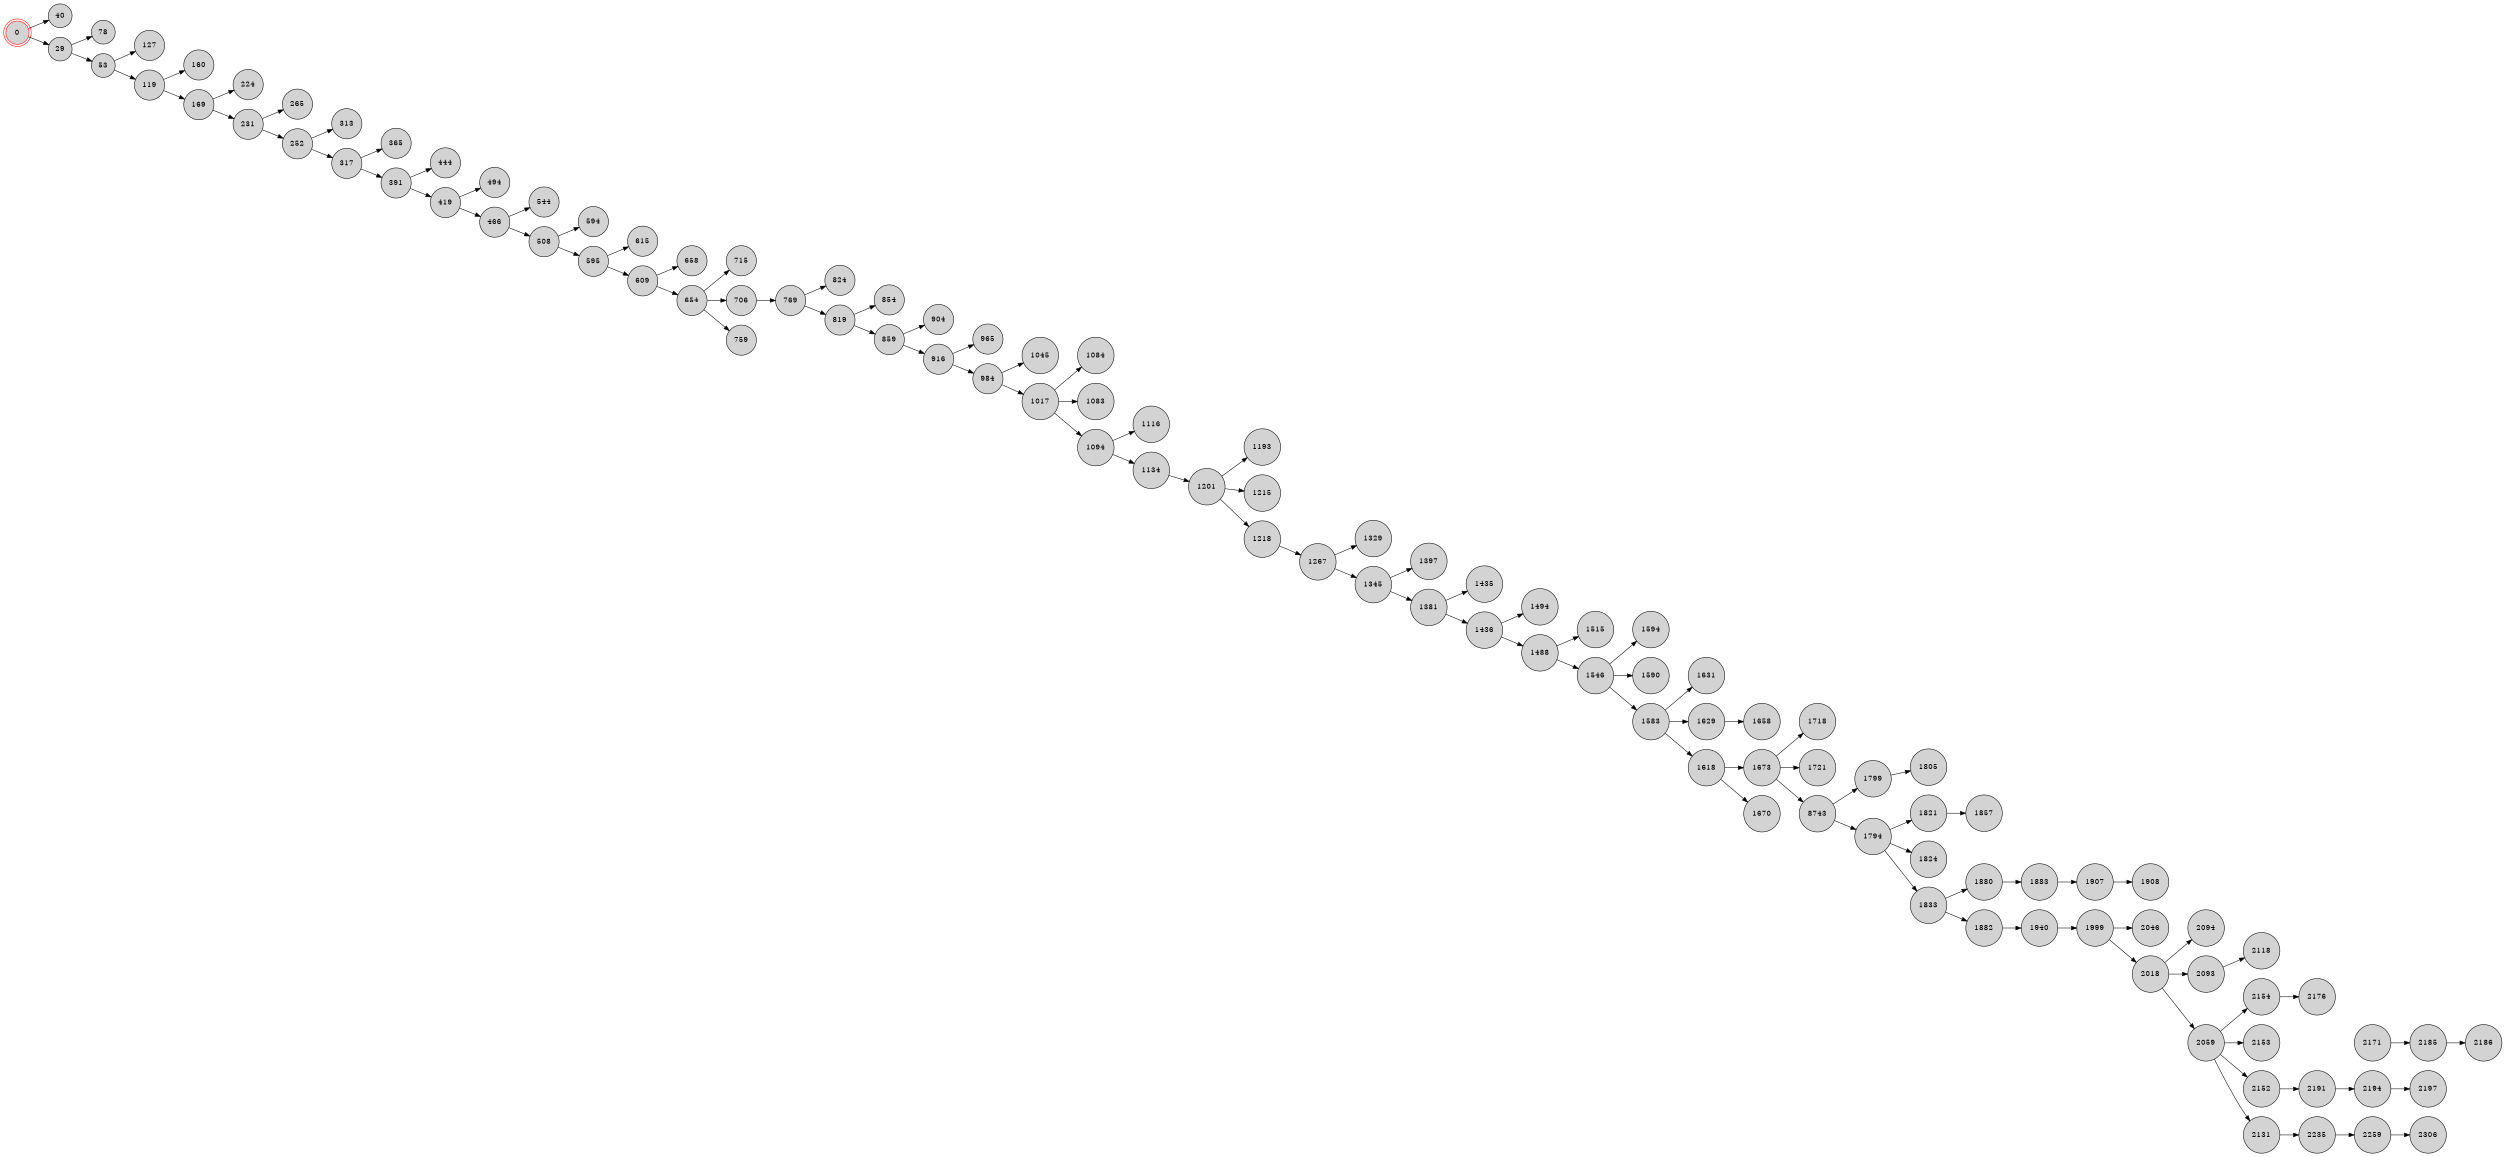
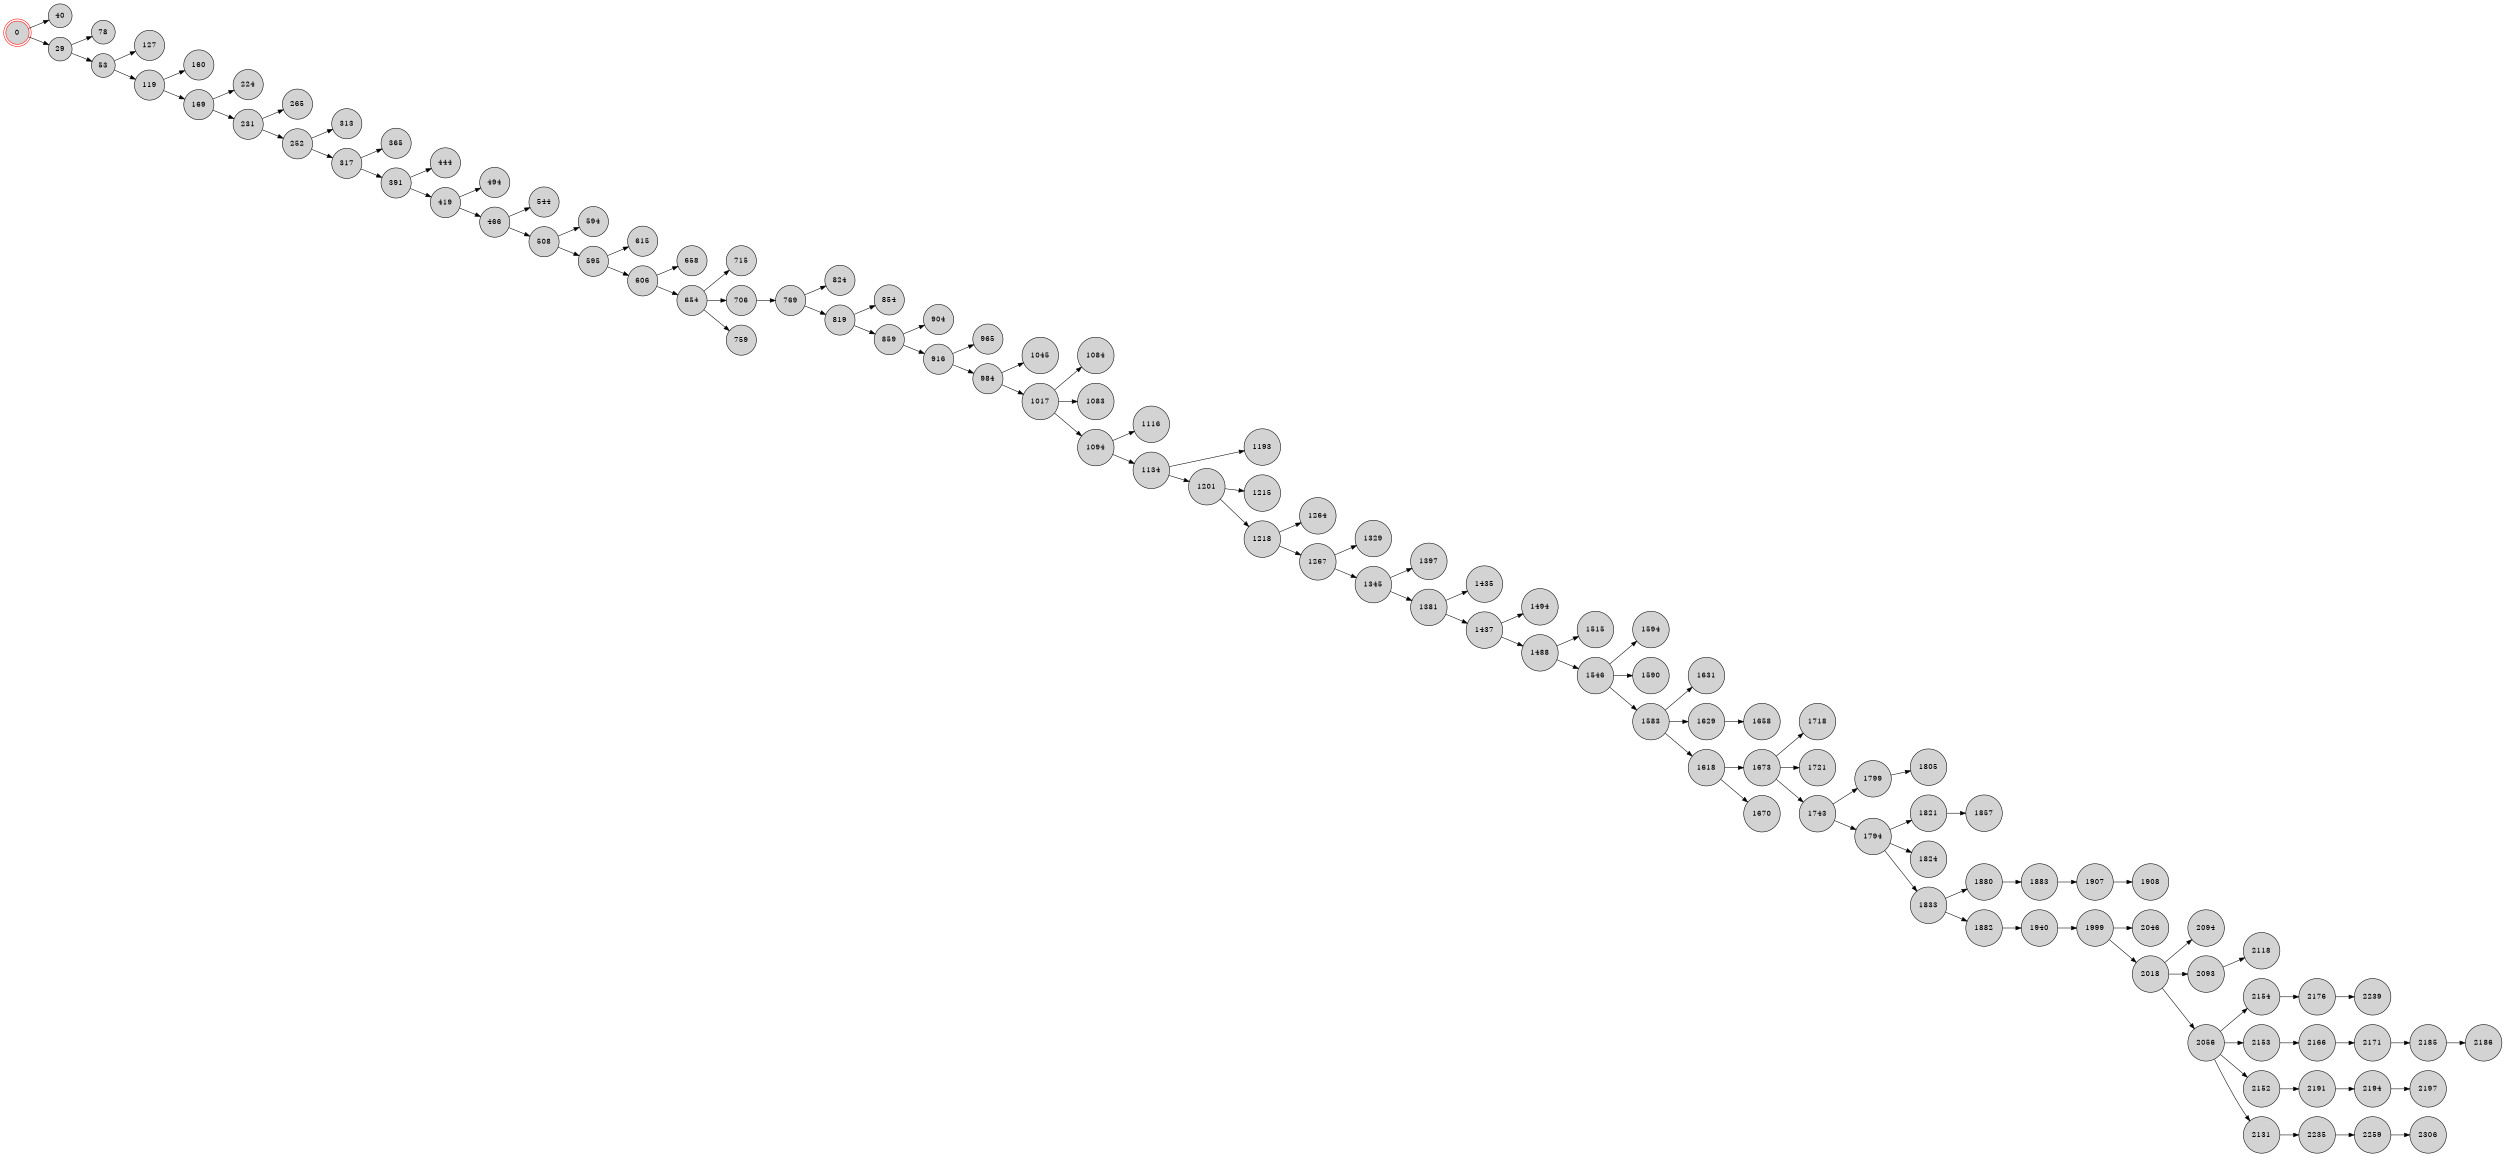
node "609": label "609" -> "606"
edge "1201" -> "1193": now "1134" -> "1193"
node "1264": added
node "1436": label "1436" -> "1437"
node "8743": label "8743" -> "1743"
node "2239": added
node "2059": label "2059" -> "2056"
node "2166": added
